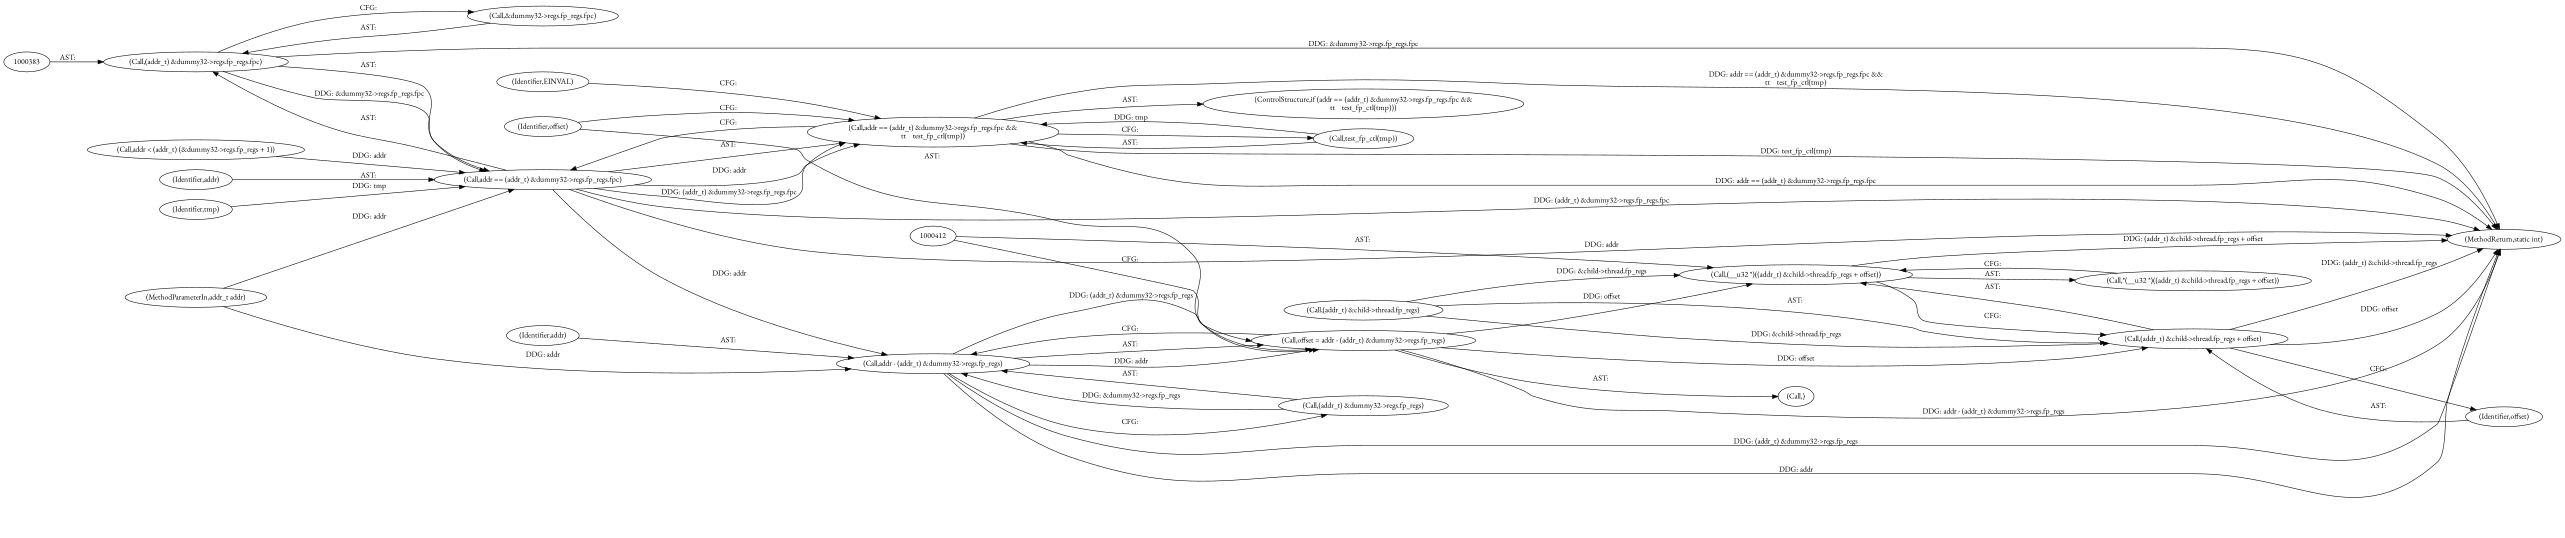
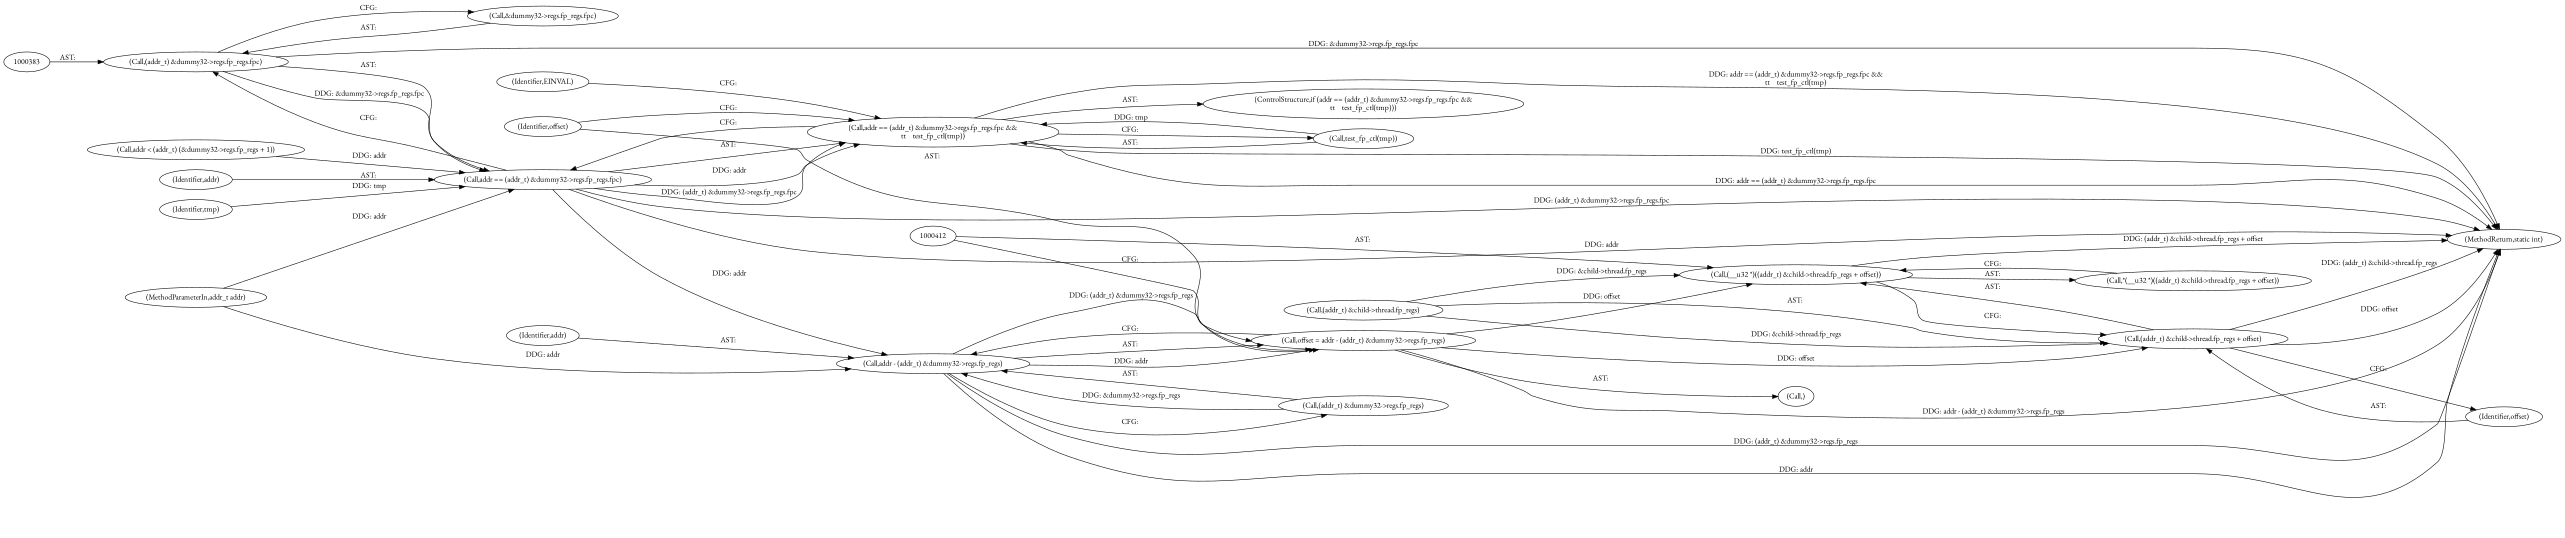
edge "(Call,addr == (addr_t) &dummy32->regs.fp_regs.fpc)" -> "(Call,(addr_t) &dummy32->regs.fp_regs.fpc)": label "AST: " -> "CFG: "
